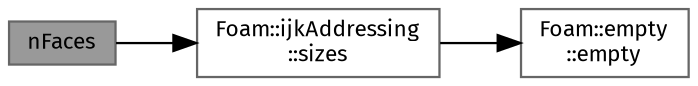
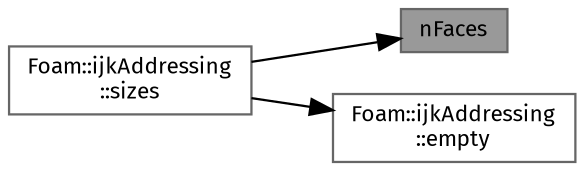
edge "nFaces" -> "Foam::ijkAddressing ::sizes": reversed
node "Foam::empty ::empty": label "Foam::empty ::empty" -> "Foam::ijkAddressing ::empty"
